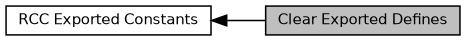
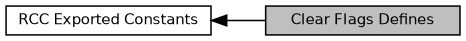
node "Clear Exported Defines": label "Clear Exported Defines" -> "Clear Flags Defines"
